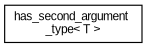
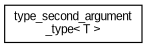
node "has_second_argument _type< T >": label "has_second_argument _type< T >" -> "type_second_argument _type< T >"
